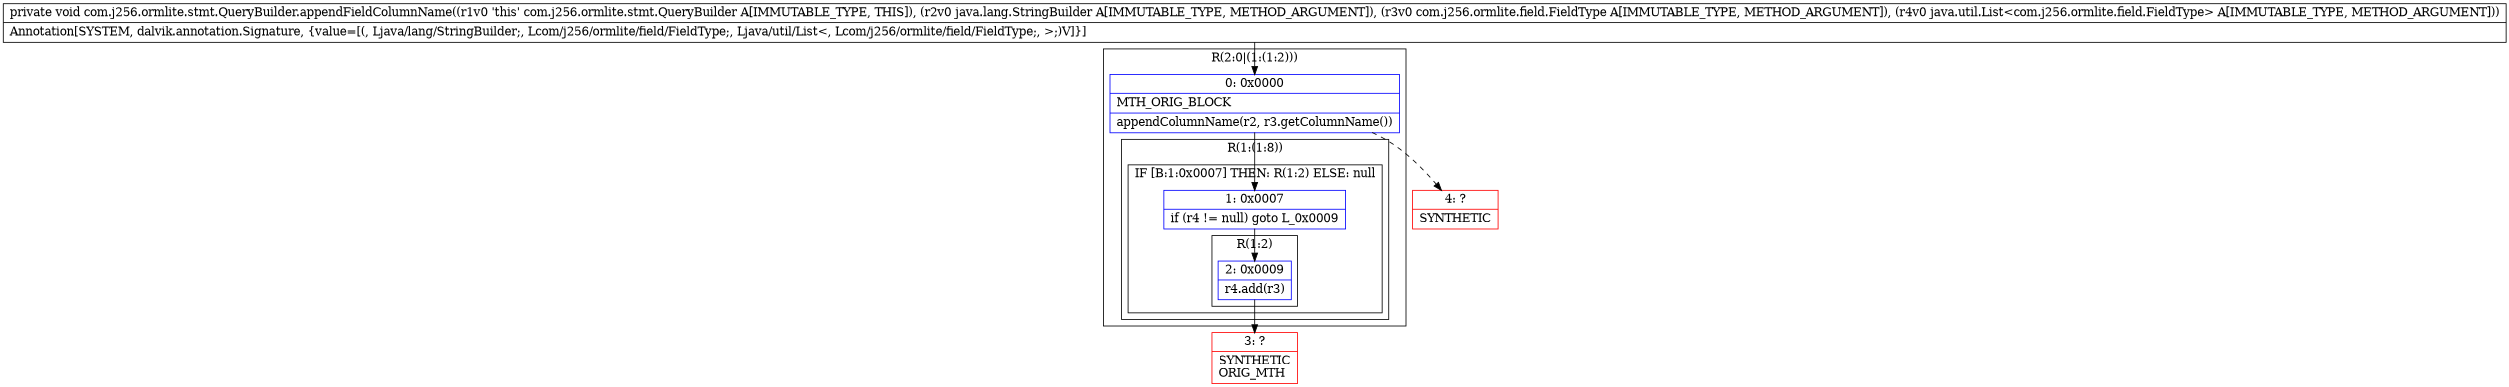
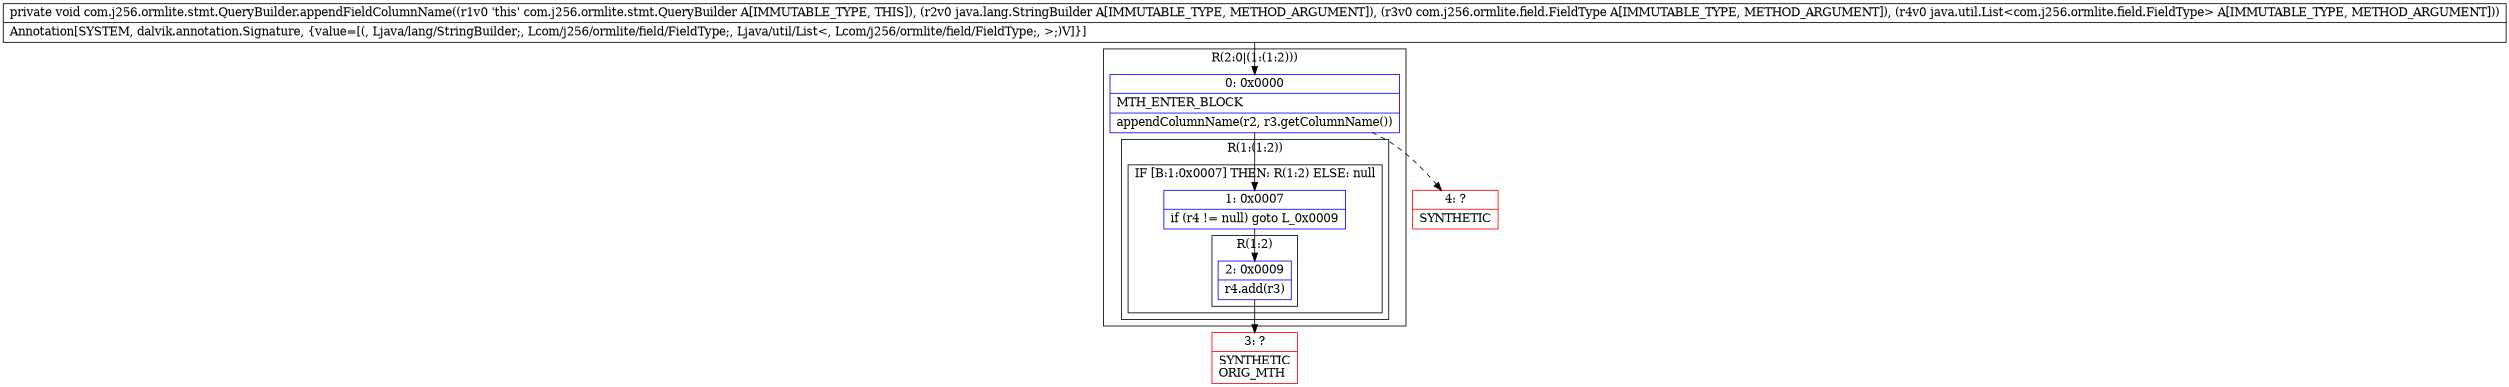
node "0: 0x0000": text "MTH_ORIG_BLOCK" -> "MTH_ENTER_BLOCK"
cluster "R(1:(1:8))": label "R(1:(1:8))" -> "R(1:(1:2))"
